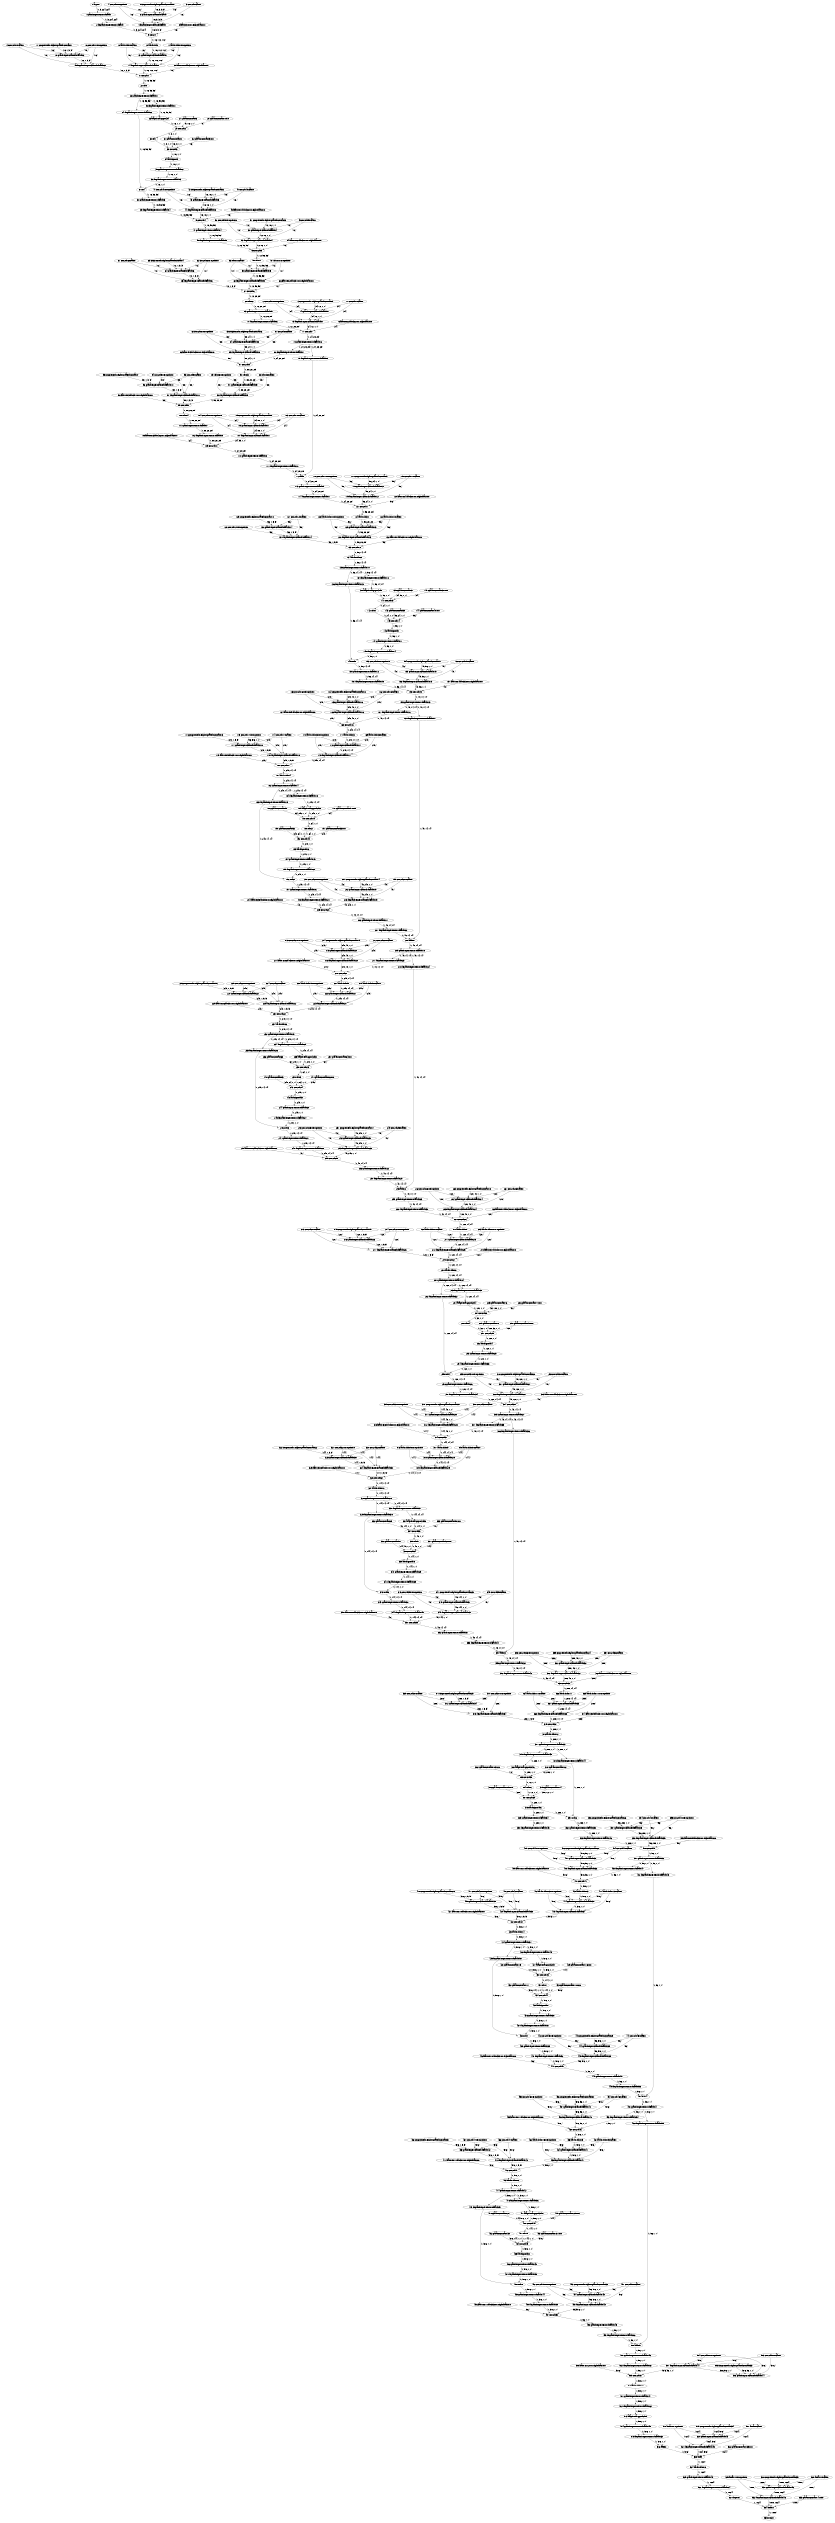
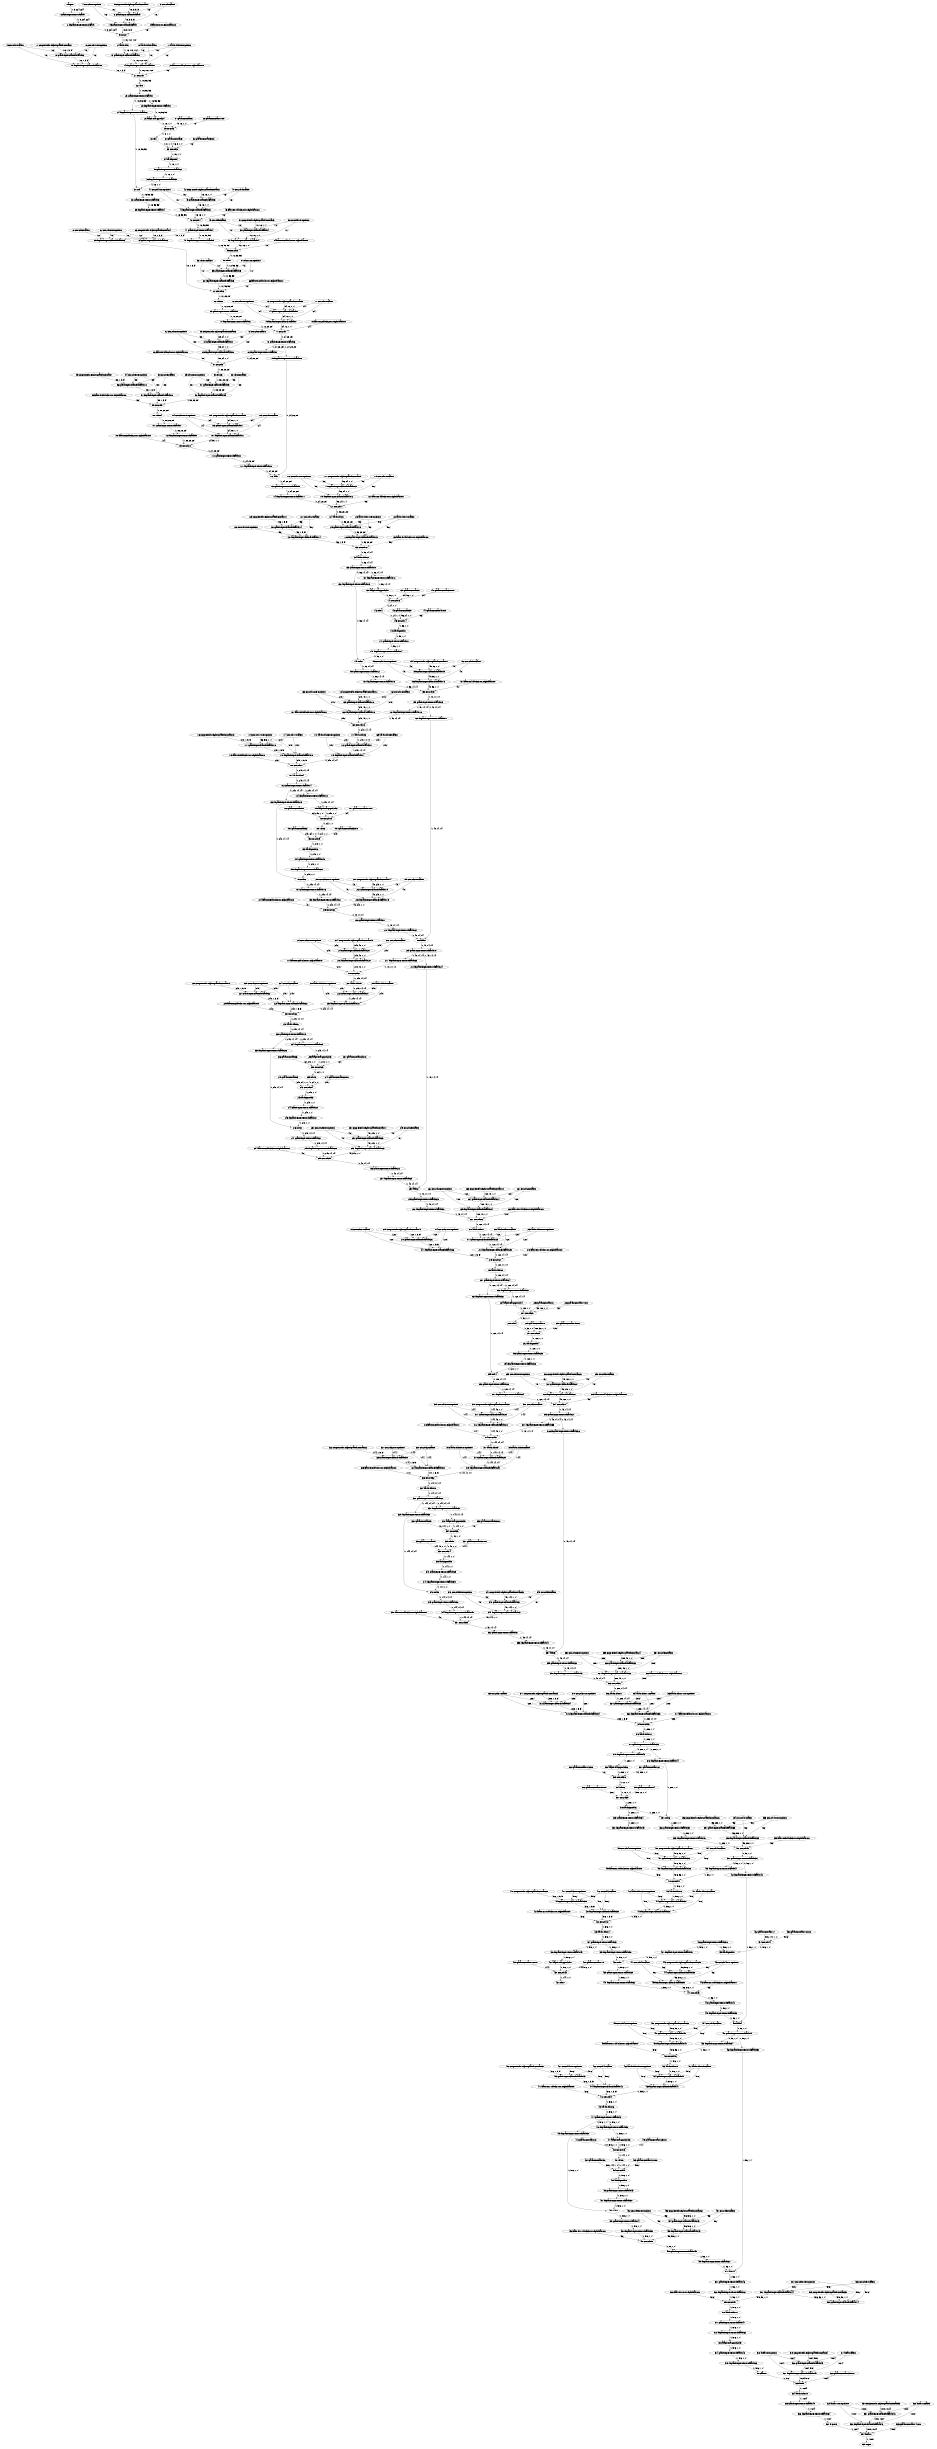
edge "64 quantize_per_channel_default_6" -> "65 dequantize_per_channel_default_6": now "47 quantize_per_tensor_default_4" -> "65 dequantize_per_channel_default_6"
edge "431 relu_7" -> "434 conv2d_44": removed, label "(1, 144, 1, 1)"
edge "435 hardsigmoid_7" -> "436 quantize_per_tensor_default_38": reversed
